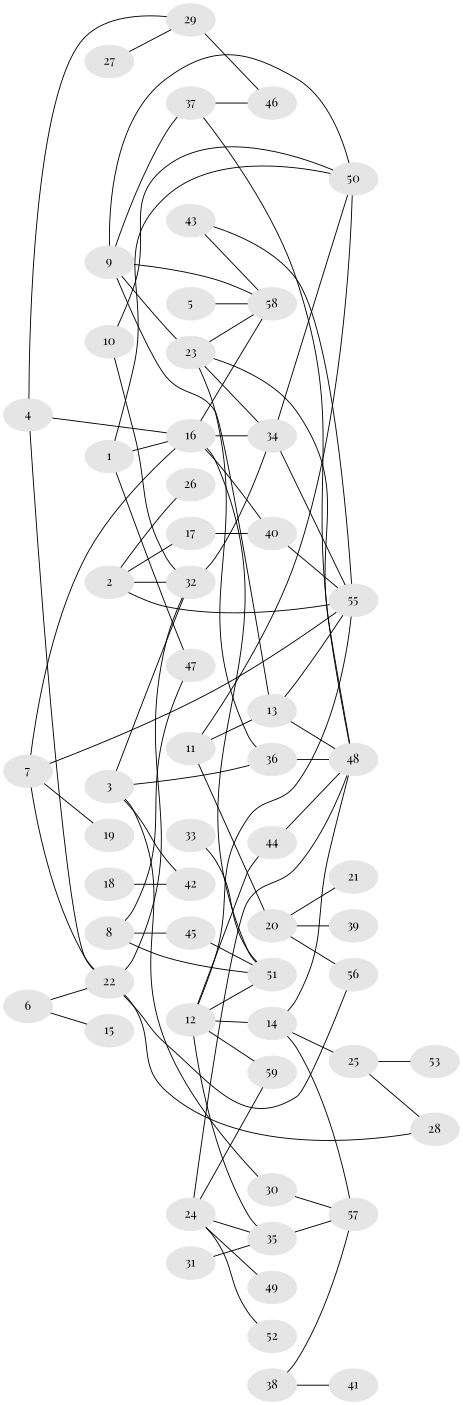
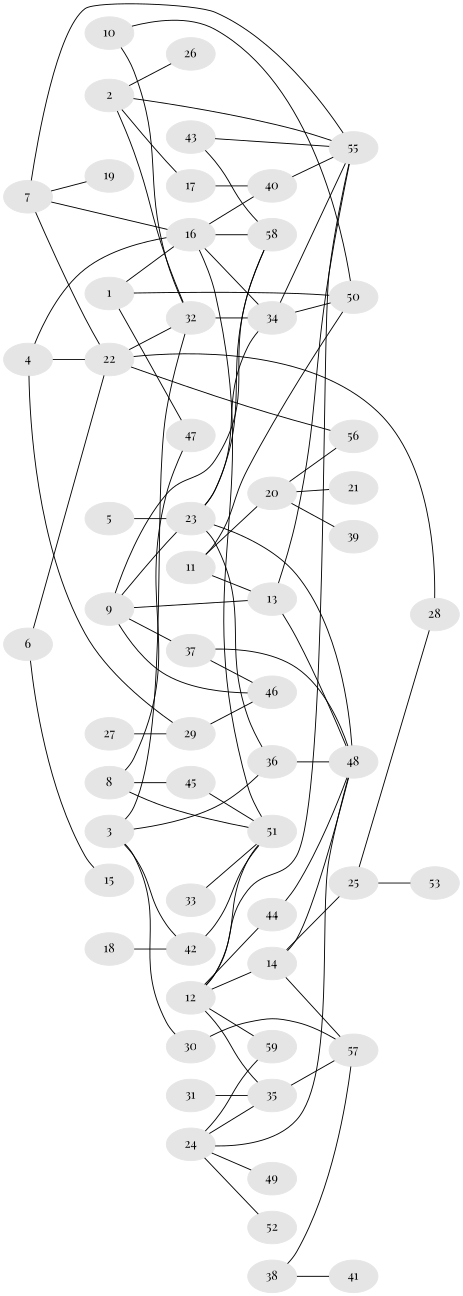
edge "50" -- "9": now "46" -- "9"
edge "5" -- "58": now "5" -- "23"
edge "51" -- "42": added
